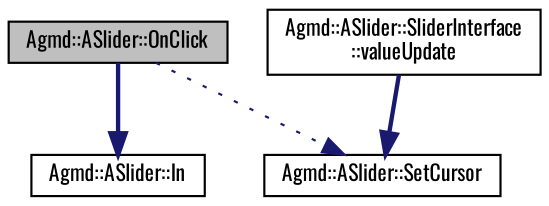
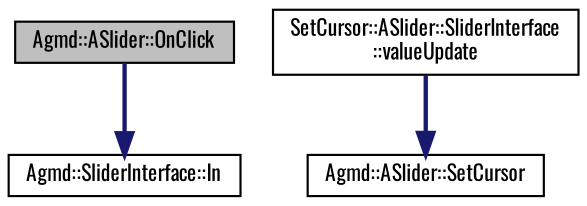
node "Agmd::ASlider::SliderInterface ::valueUpdate": label "Agmd::ASlider::SliderInterface ::valueUpdate" -> "SetCursor::ASlider::SliderInterface ::valueUpdate"
edge "Agmd::ASlider::OnClick" -> "Agmd::ASlider::SetCursor": removed
node "Agmd::ASlider::In": label "Agmd::ASlider::In" -> "Agmd::SliderInterface::In"
